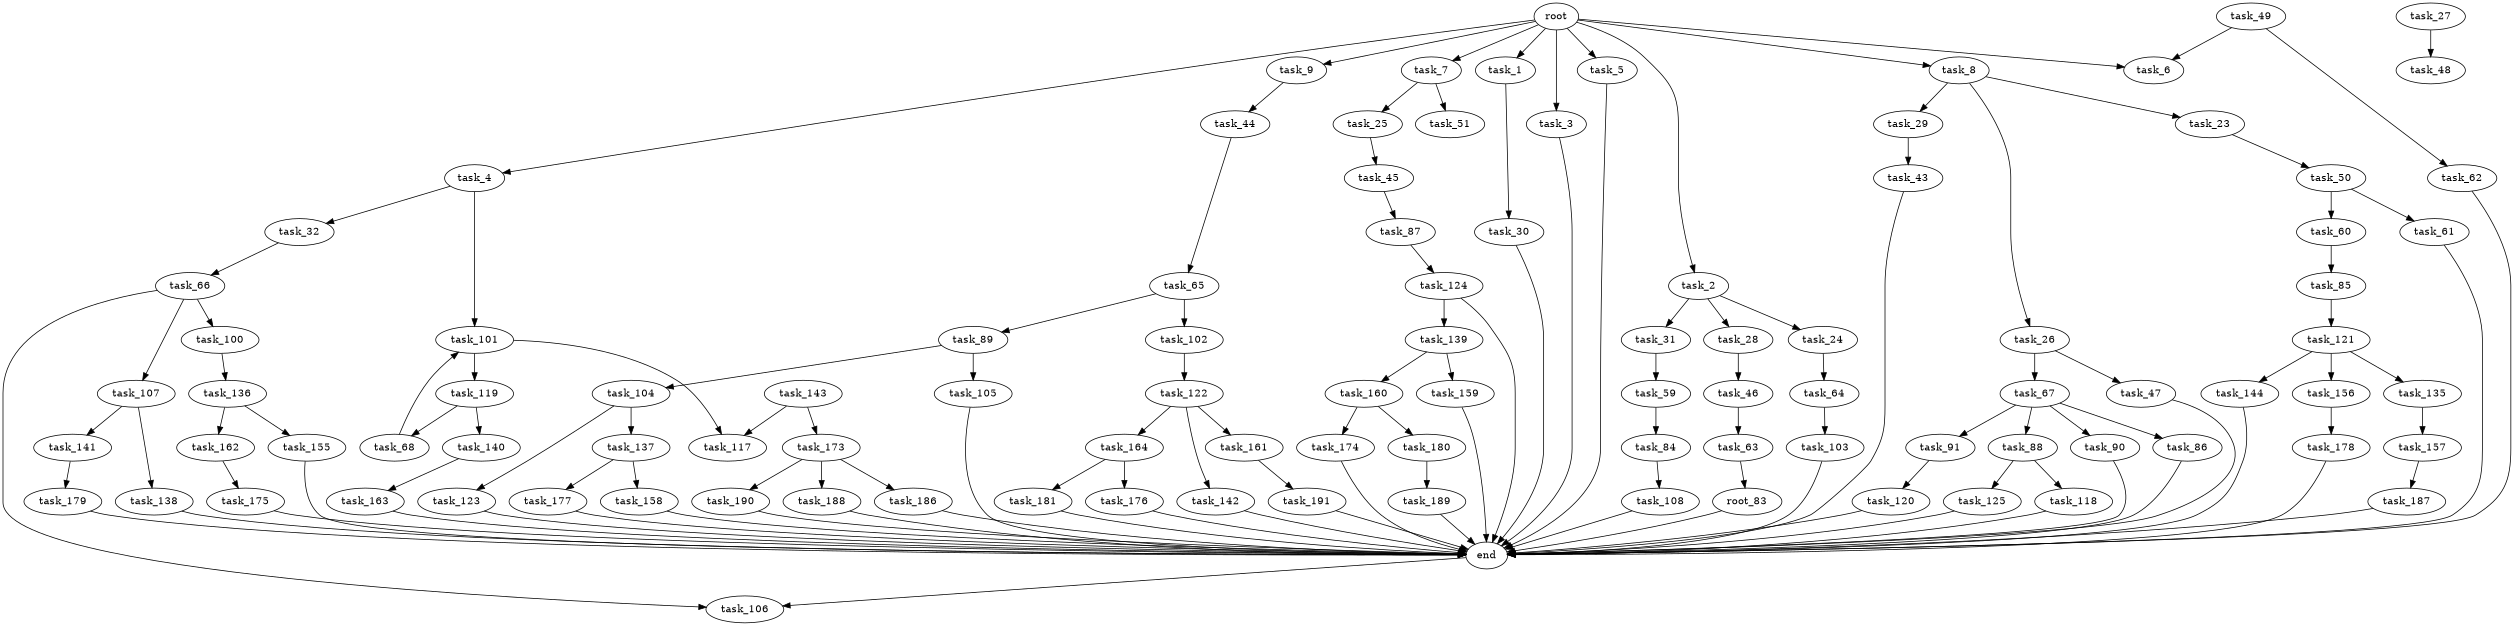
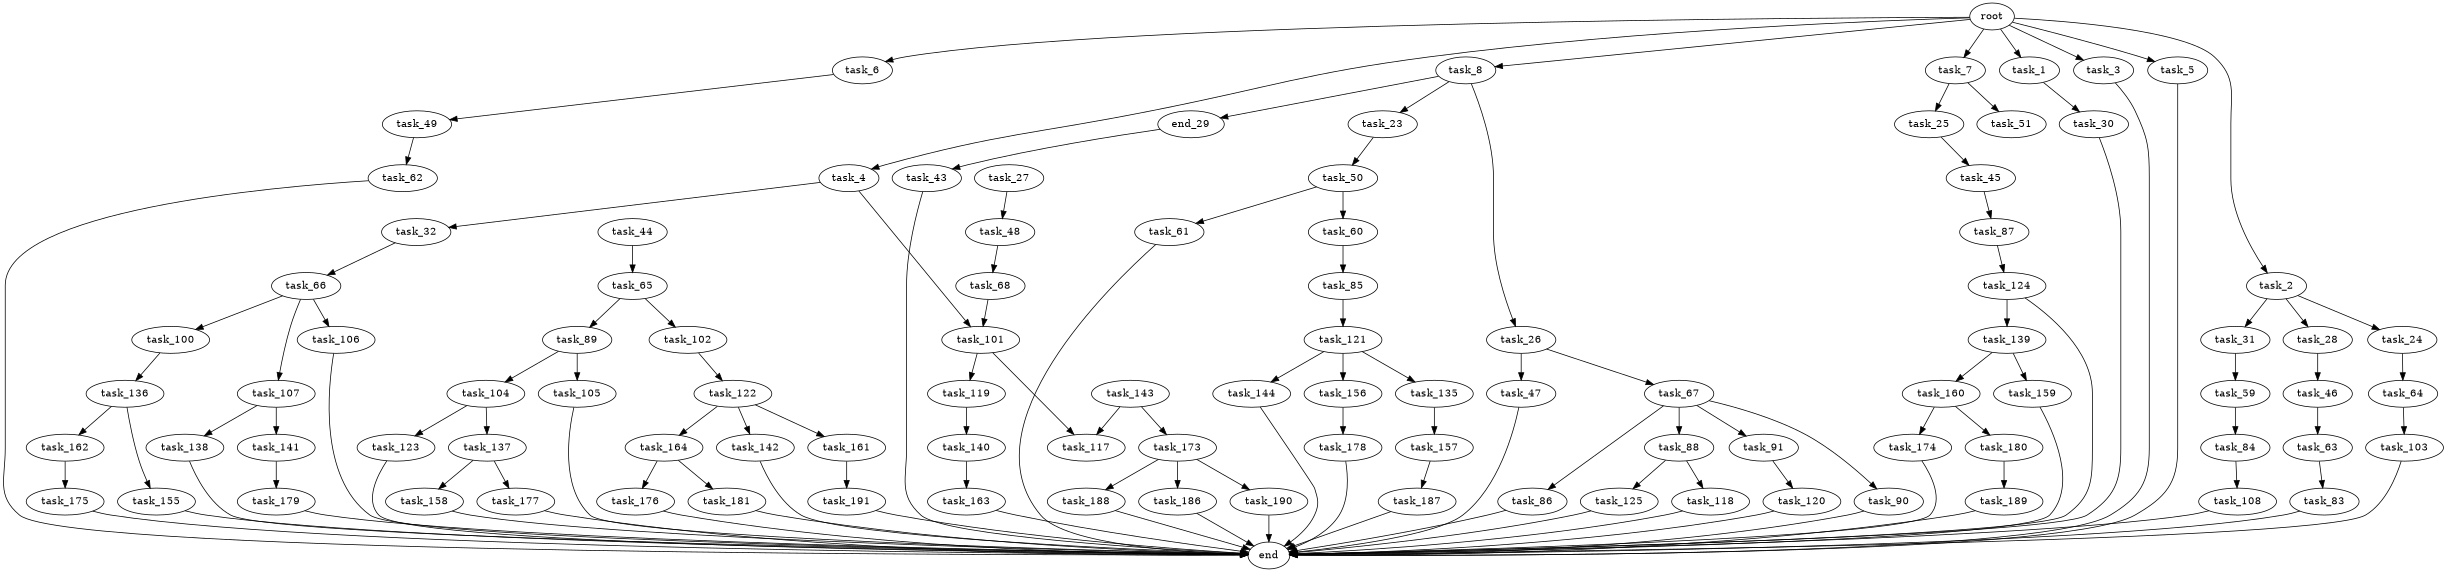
edge "task_49" -> "task_6": reversed
node "task_9": removed
node "task_29": label "task_29" -> "end_29"
edge "task_119" -> "task_68": now "task_48" -> "task_68"
node "root_83": label "root_83" -> "task_83"
edge "end" -> "task_106": reversed
